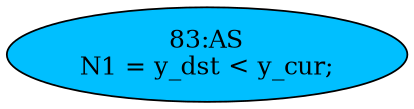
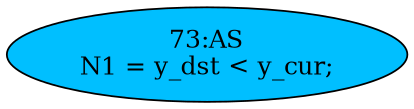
node "83:AS N1 = y_dst < y_cur;": label "83:AS N1 = y_dst < y_cur;" -> "73:AS N1 = y_dst < y_cur;"
